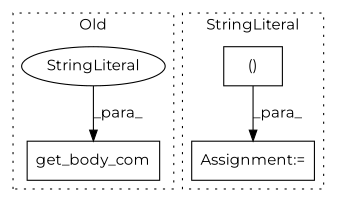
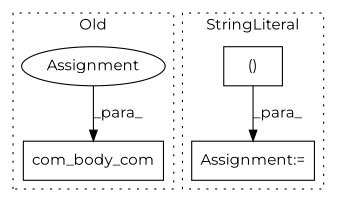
node "StringLiteral": label "StringLiteral" -> "Assignment"
node "get_body_com": label "get_body_com" -> "com_body_com"
